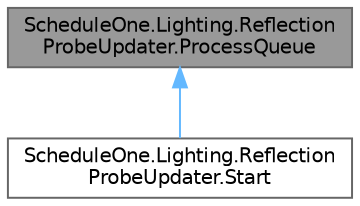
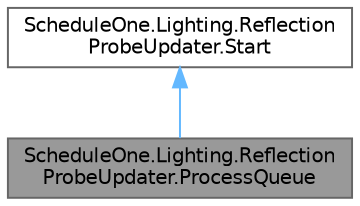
edge "ScheduleOne.Lighting.Reflection ProbeUpdater.Start" -> "ScheduleOne.Lighting.Reflection ProbeUpdater.ProcessQueue": reversed
